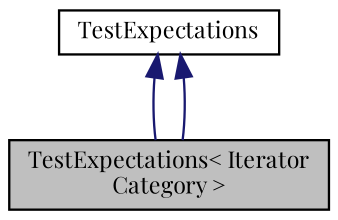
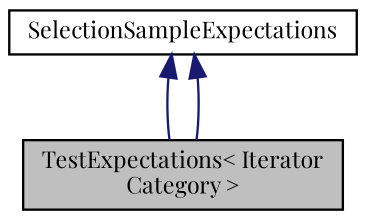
node "TestExpectations": label "TestExpectations" -> "SelectionSampleExpectations"
